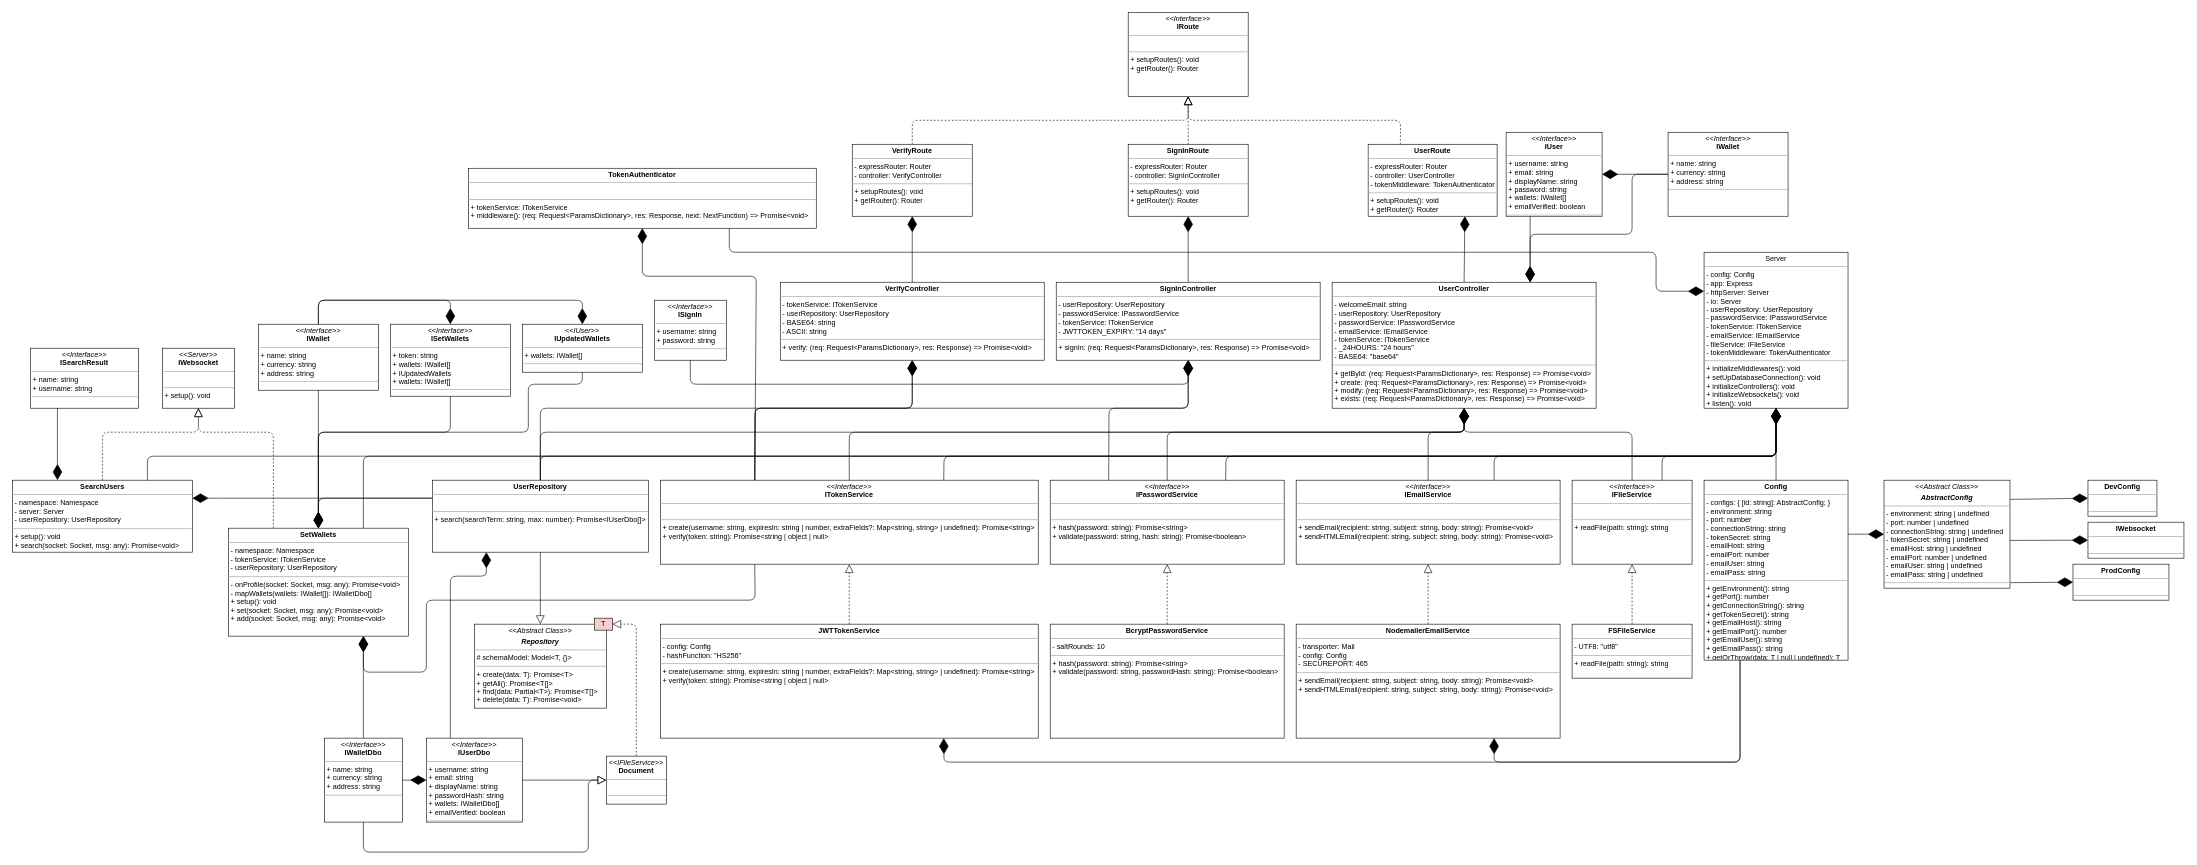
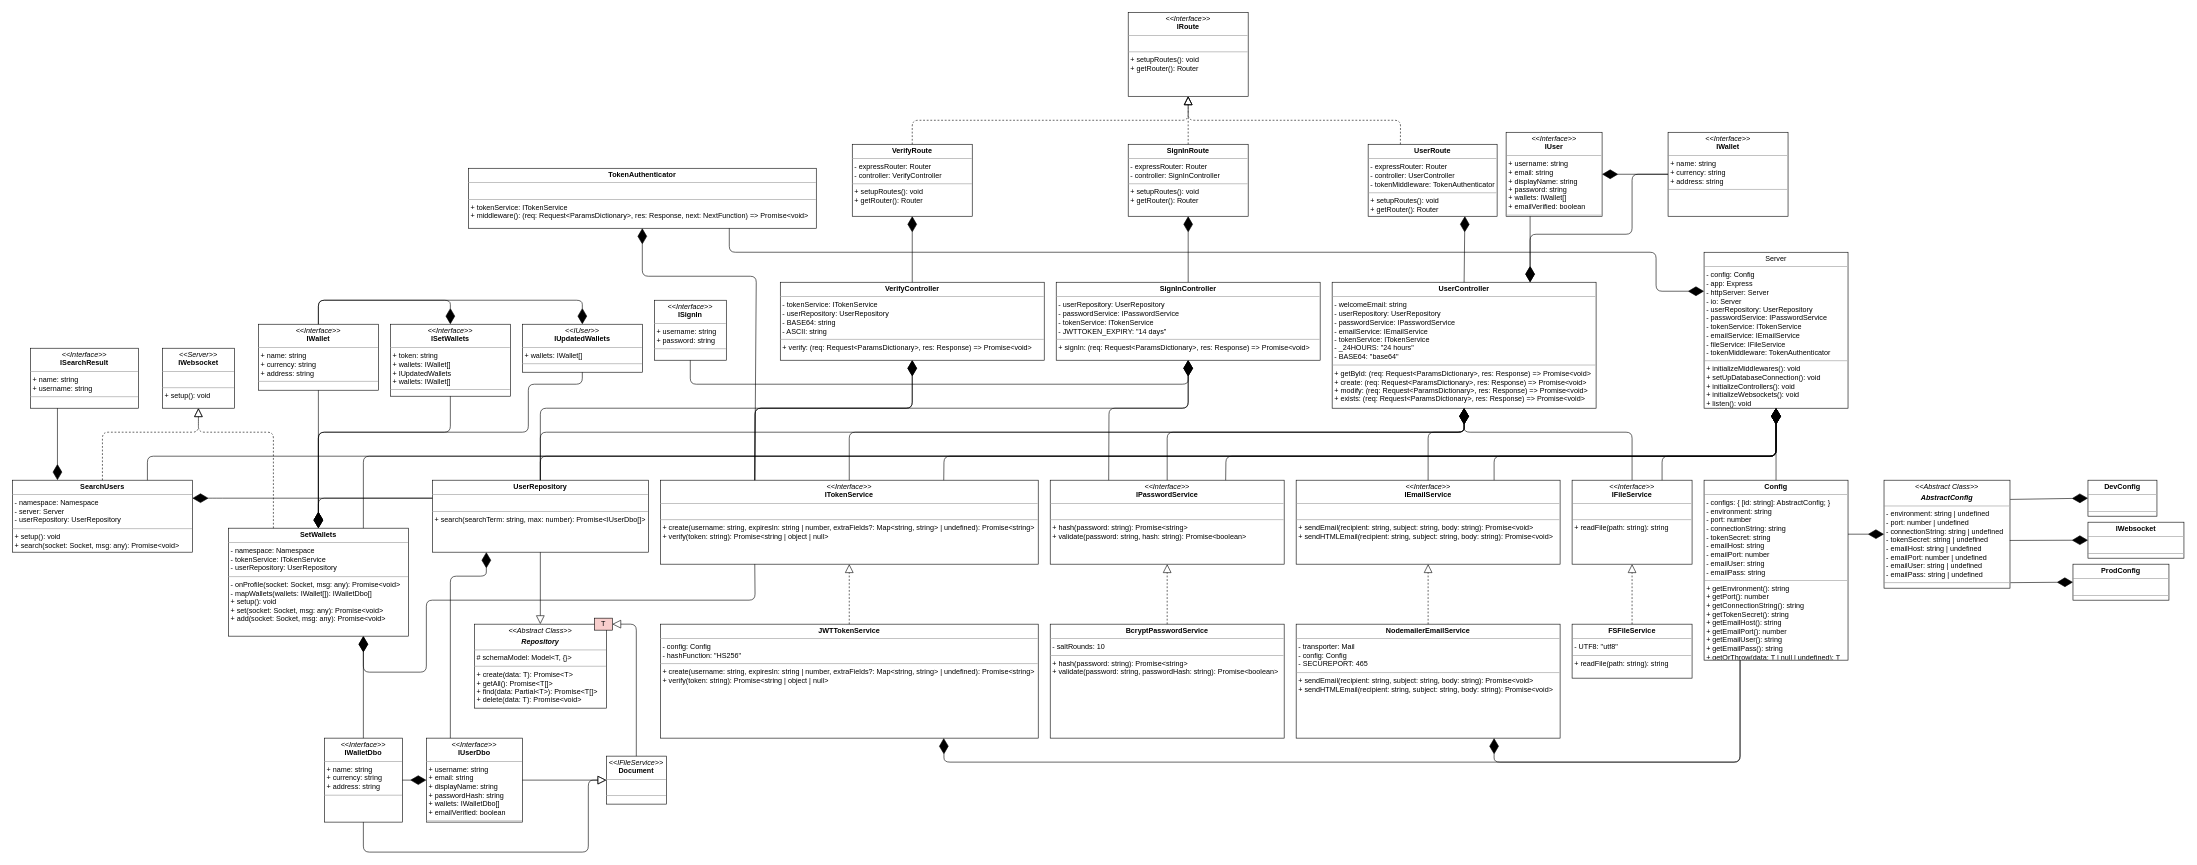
edge "<<IFileService>> Document" -> "T": style dashed -> solid
